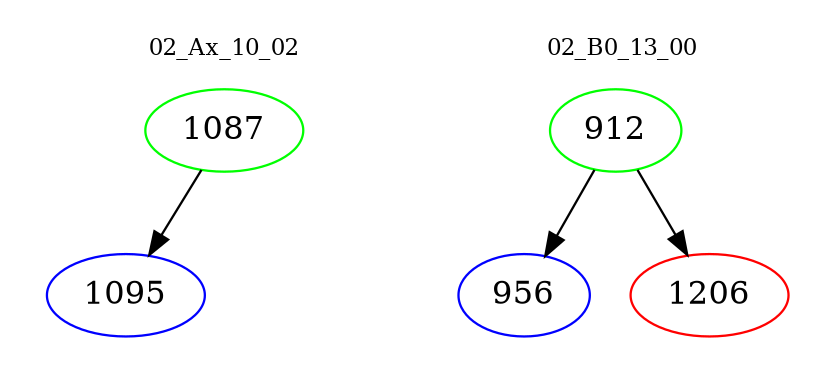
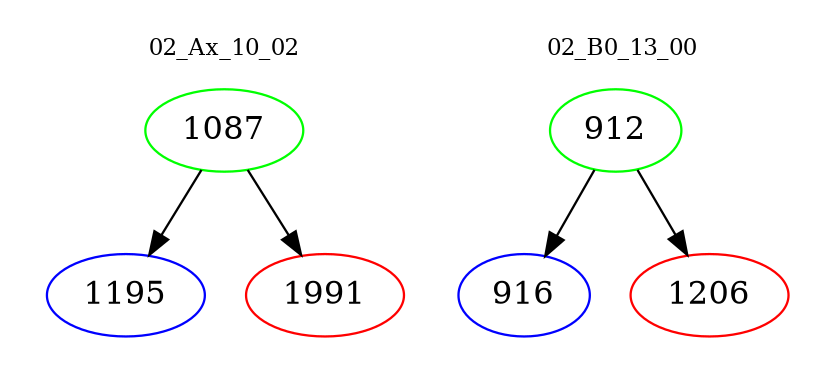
node "1095": label "1095" -> "1195"
node "1991": added
node "956": label "956" -> "916"
